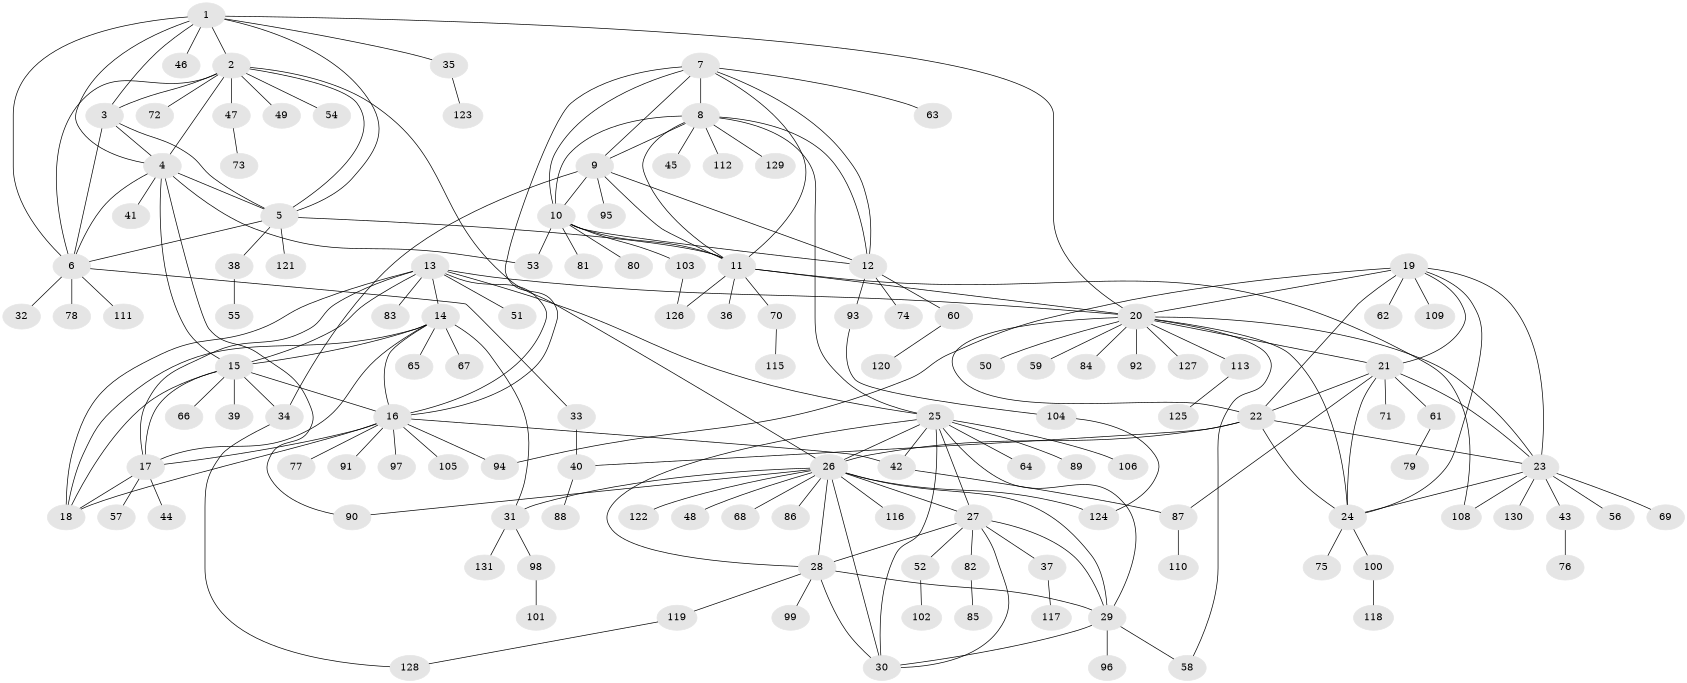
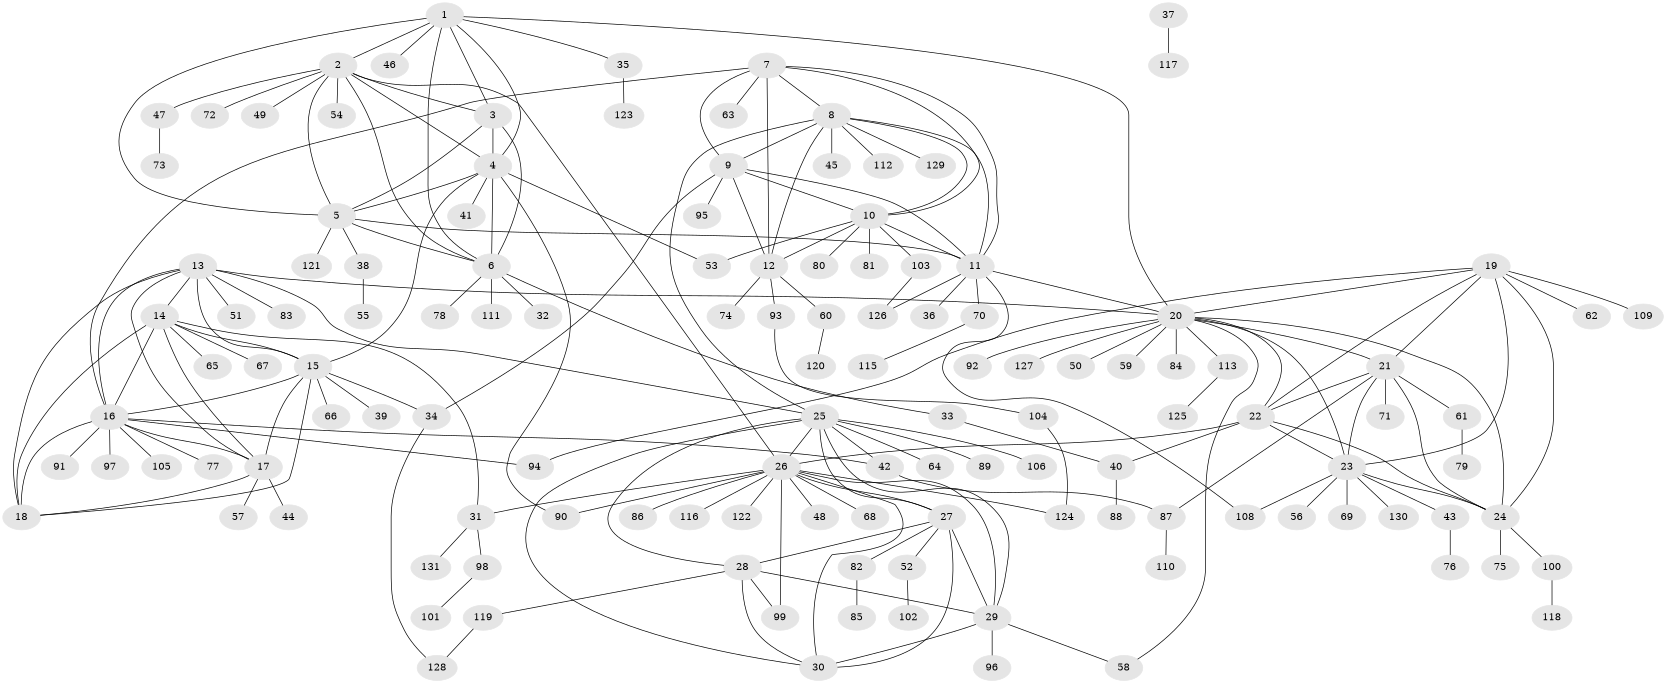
edge "26" -- "28": now "26" -- "99"
edge "27" -- "37": removed
